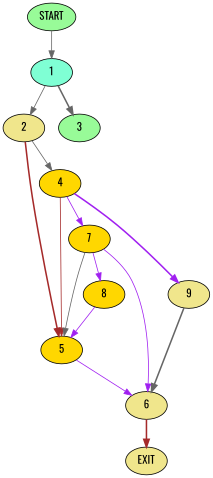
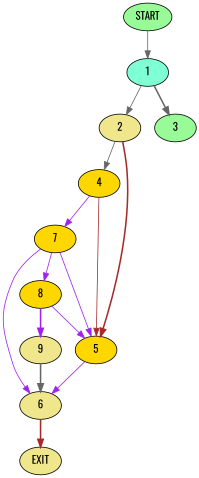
edge "4" -> "9": now "8" -> "9"
edge "7" -> "5": color gray40 -> purple
